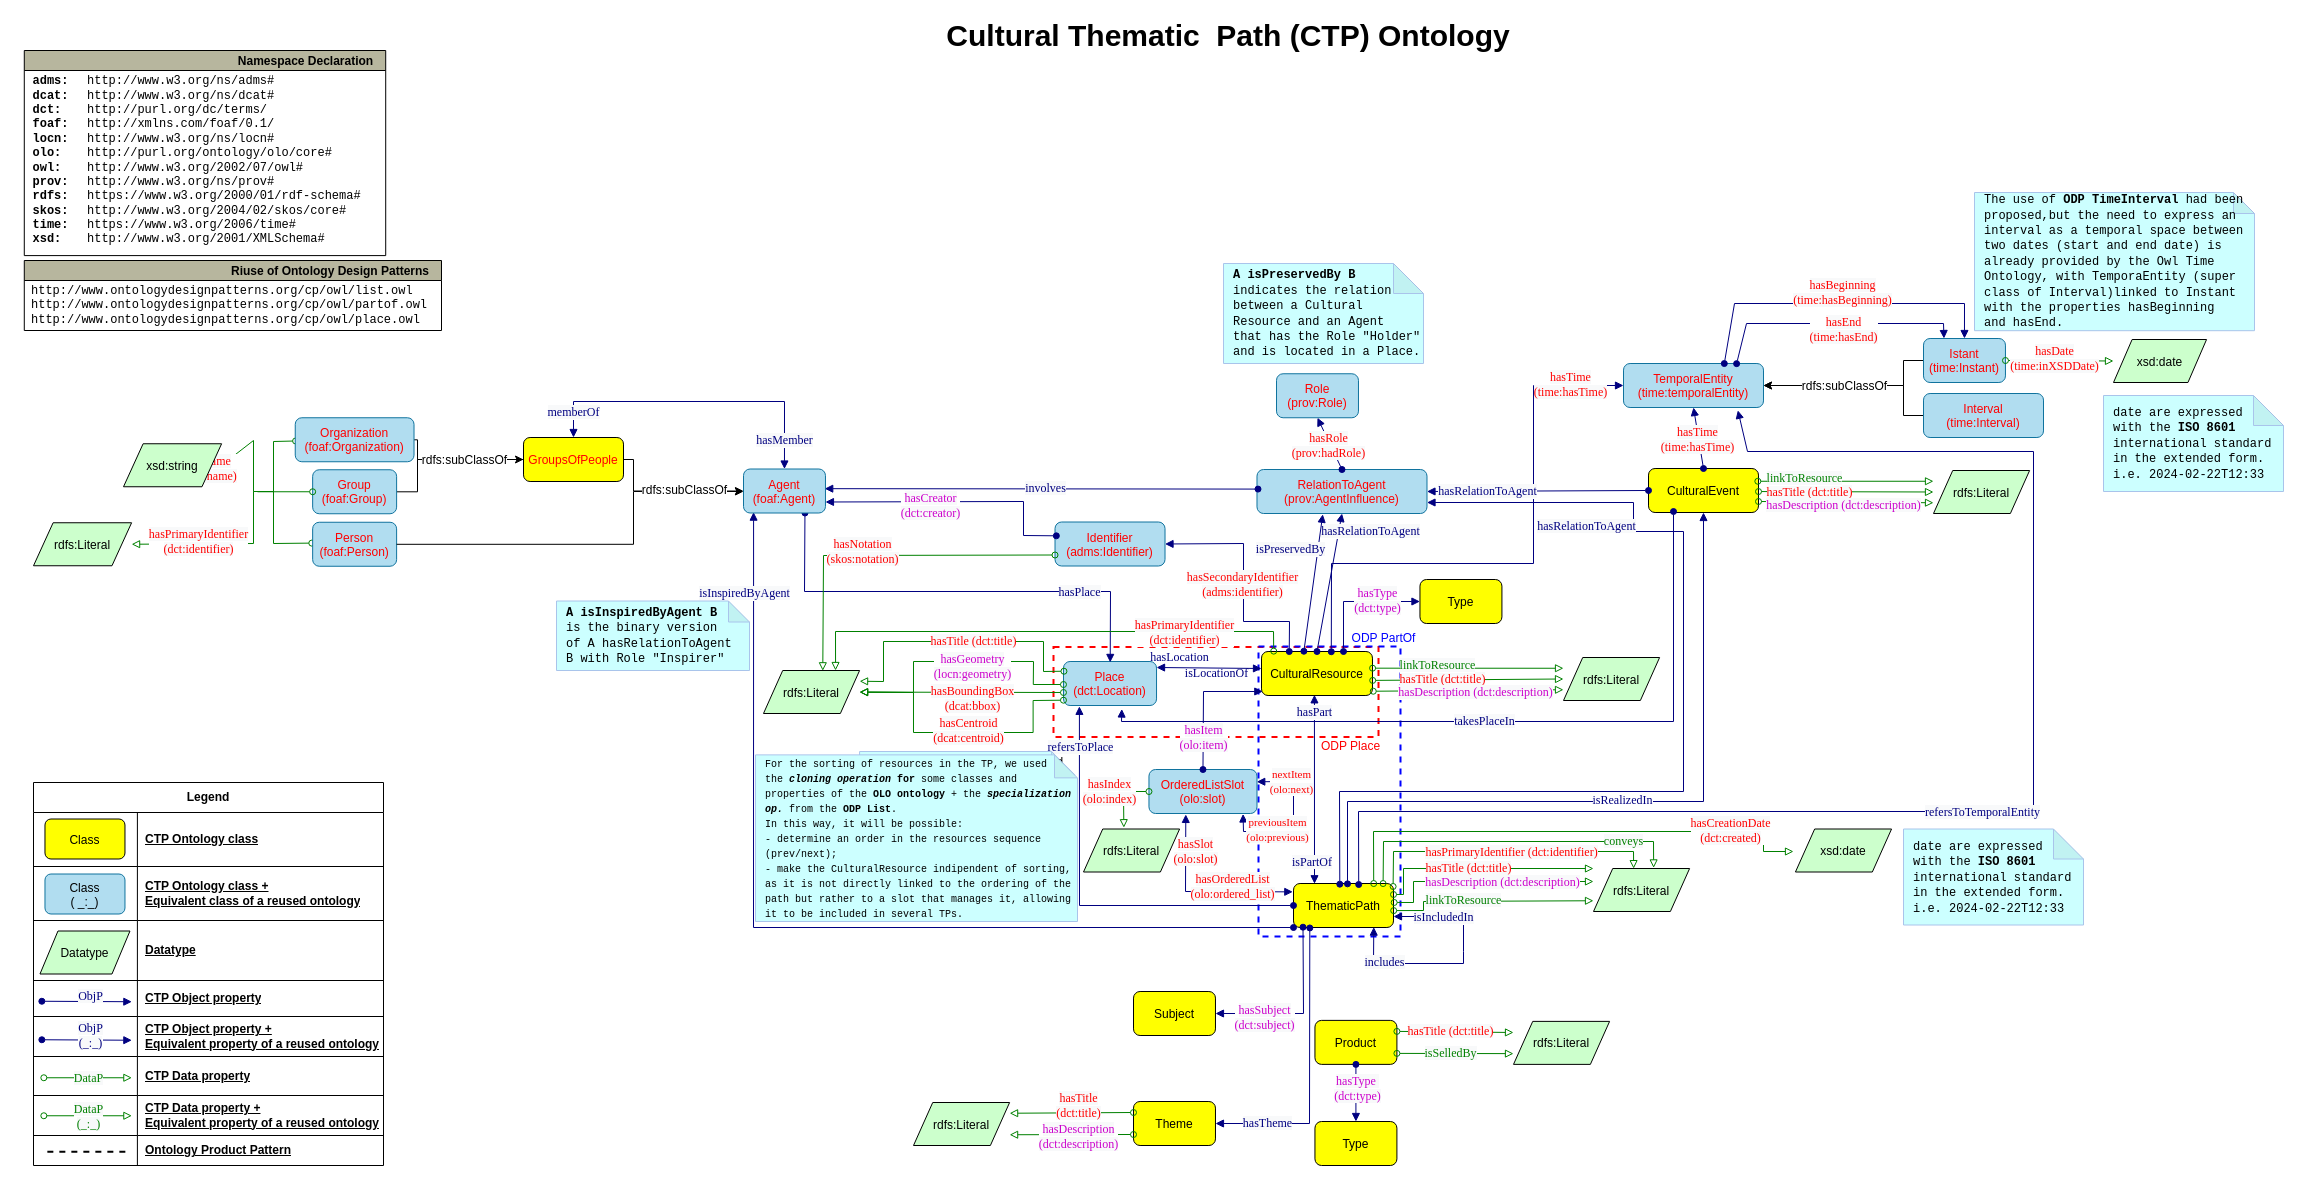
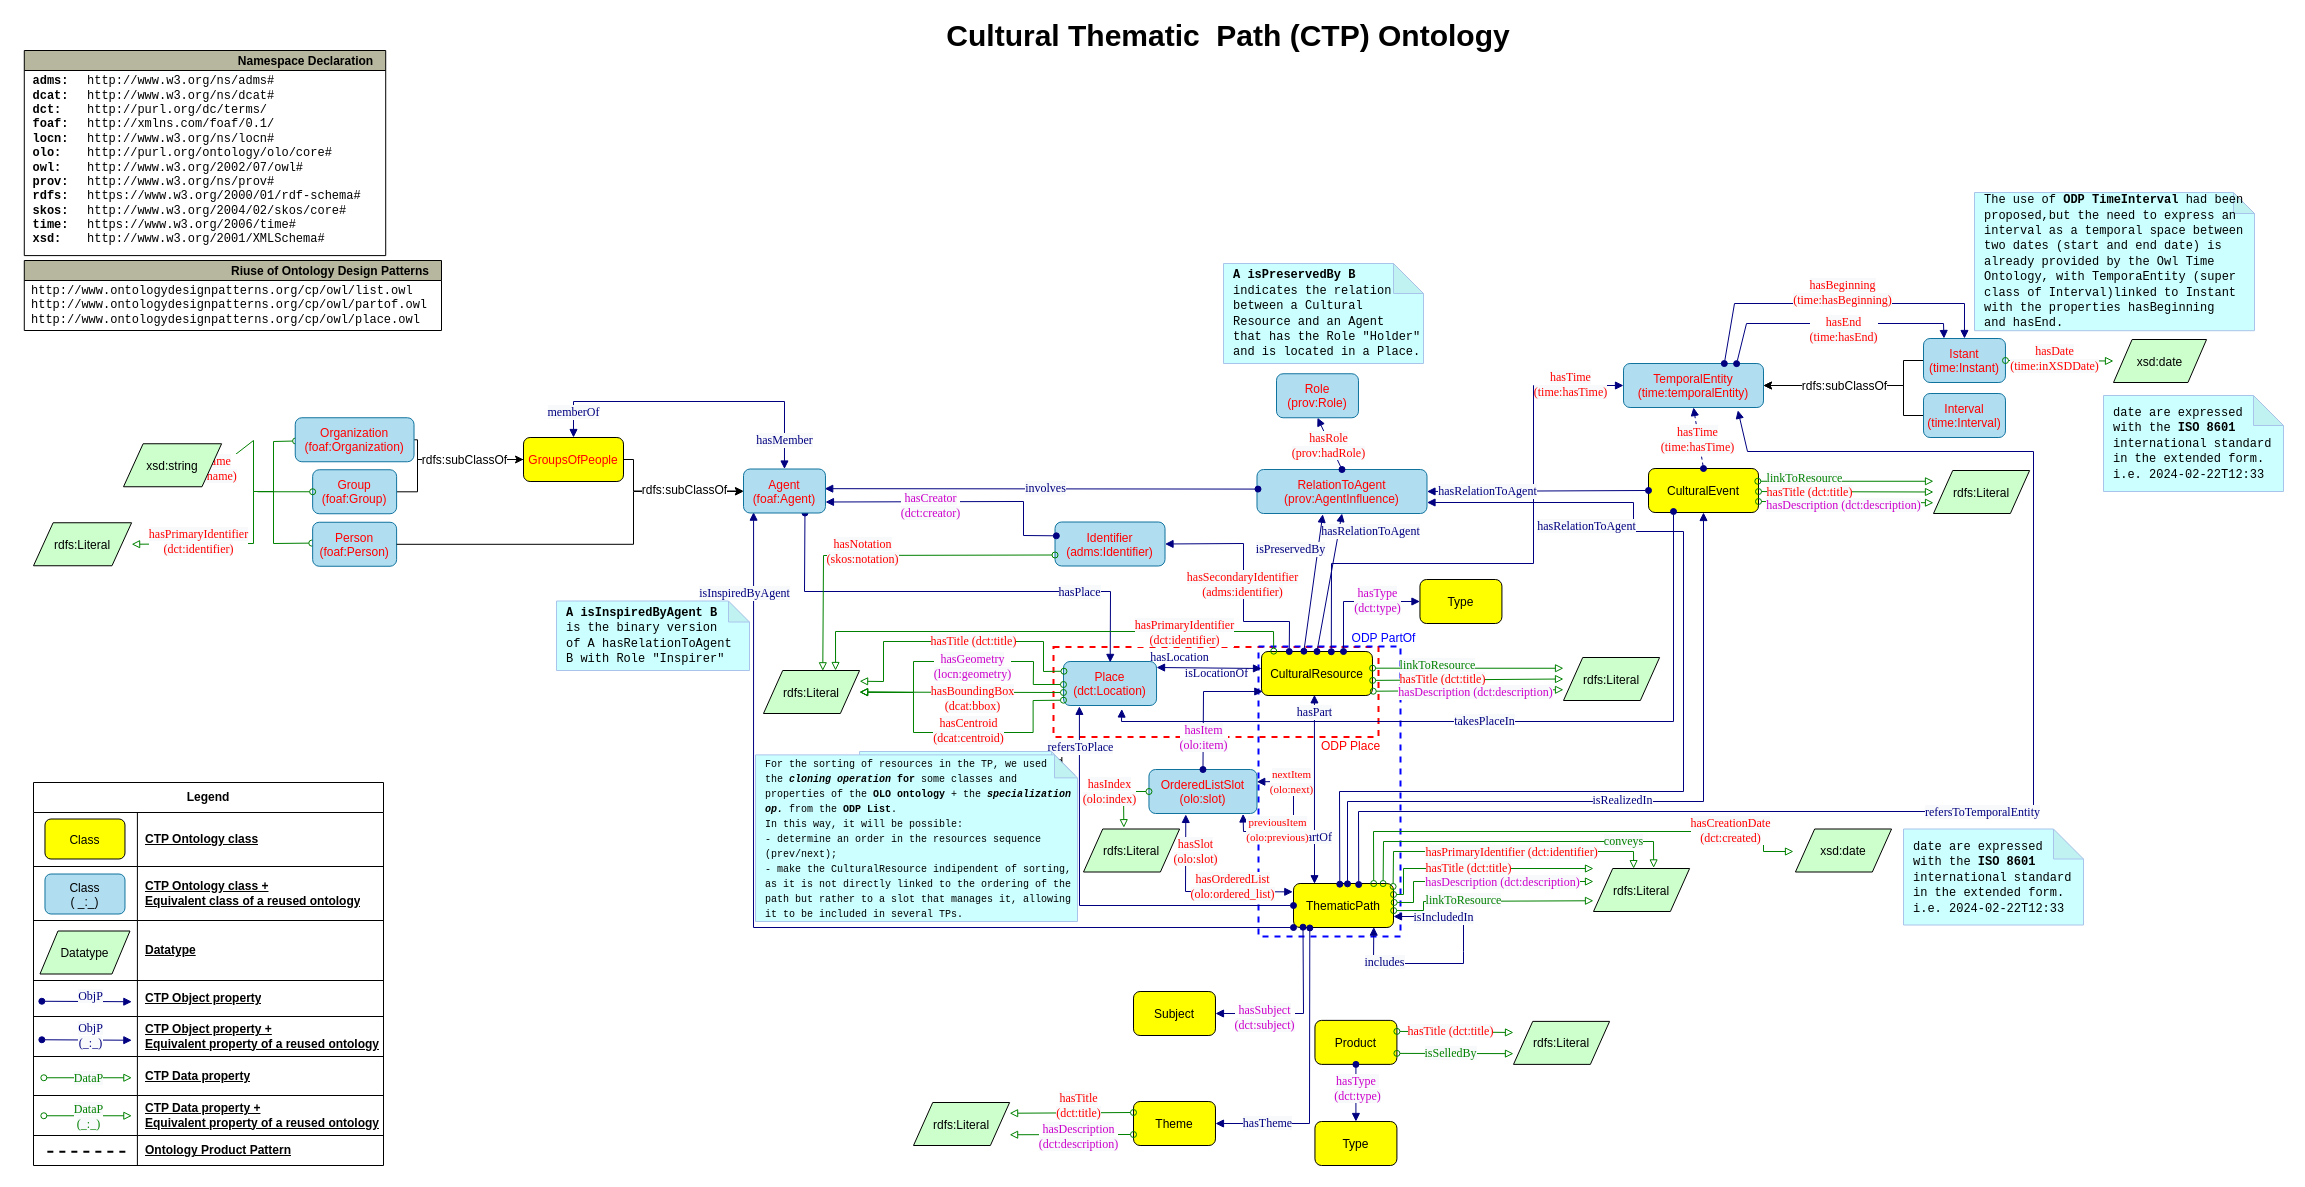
node "Interval (time:Interval)": size 120x44 -> 82x44
edge "TemporalEntity (time:temporalEntity)" -- "CulturalEvent": style solid -> dashed
node "isPartOf": moved (1314, 859) -> (1314, 834)
